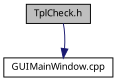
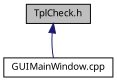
edge "TplCheck.h" -> "GUIMainWindow.cpp": reversed
